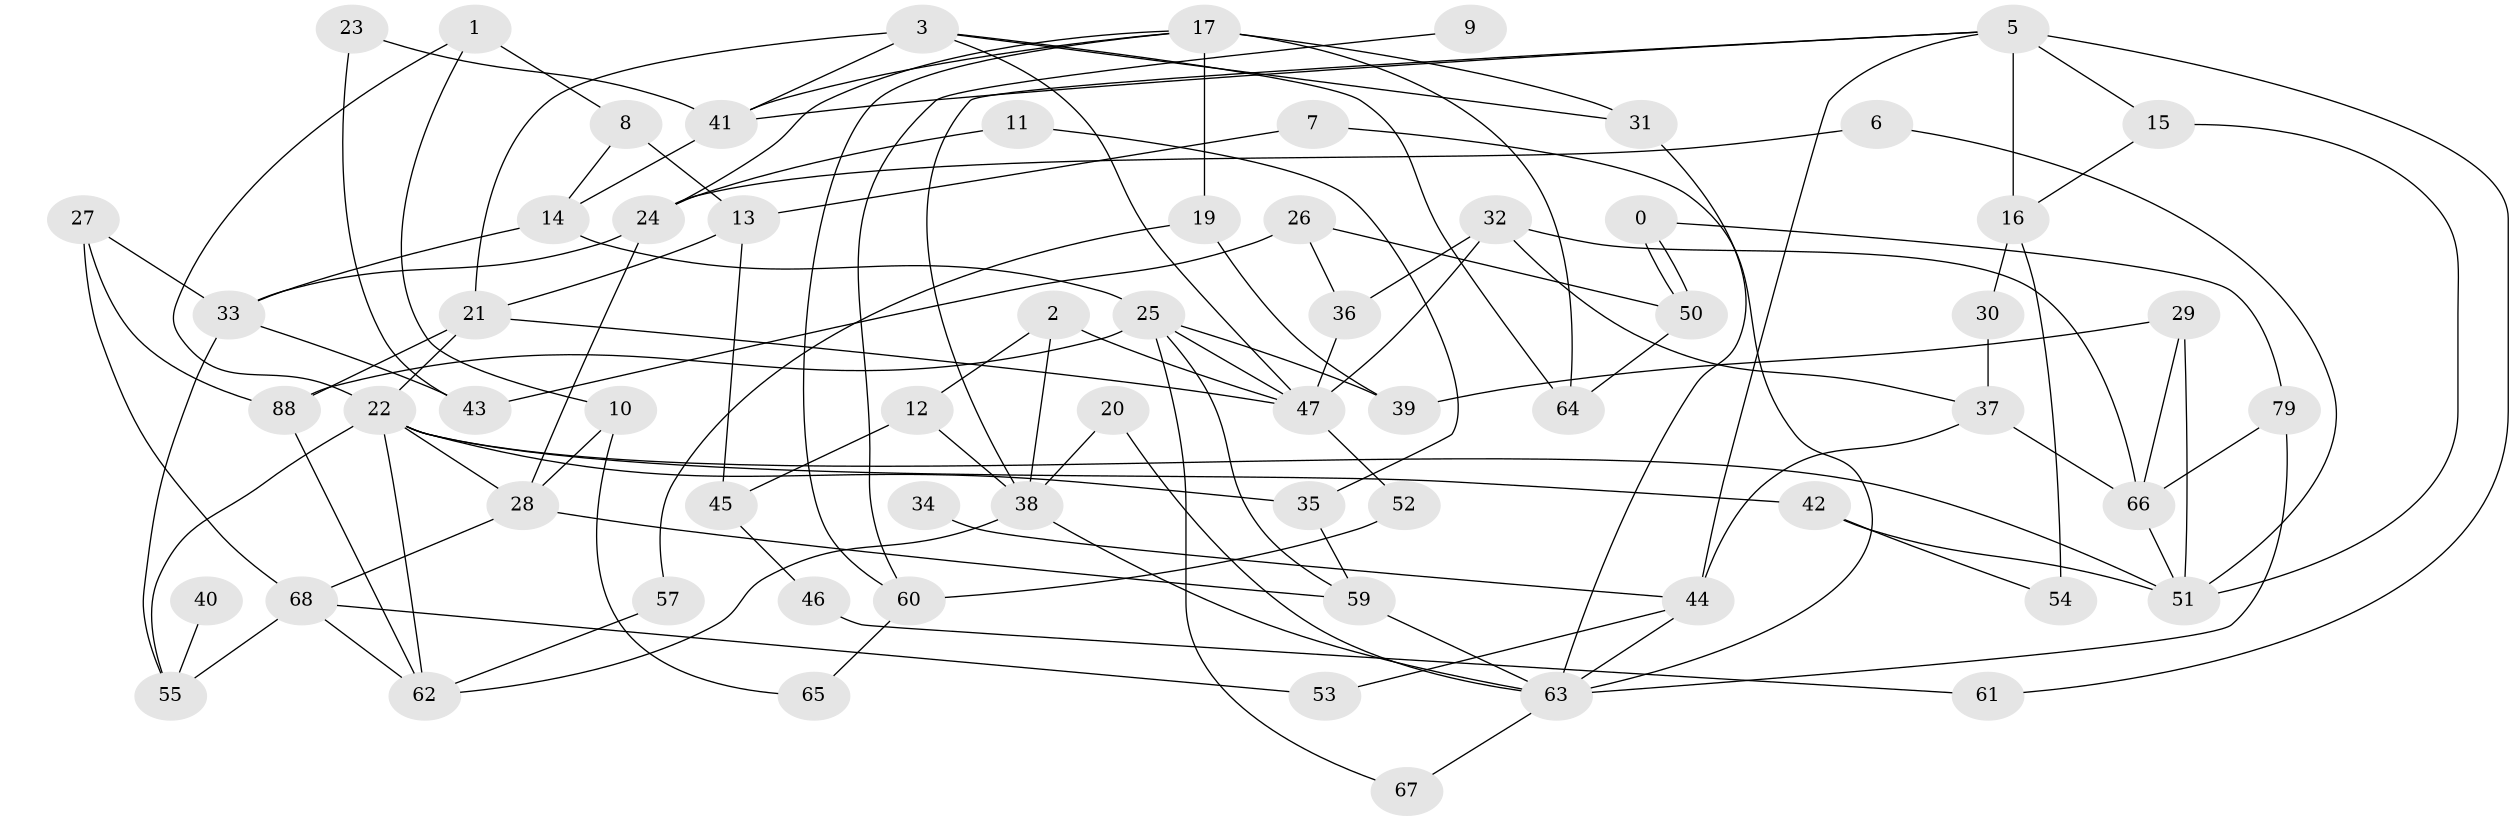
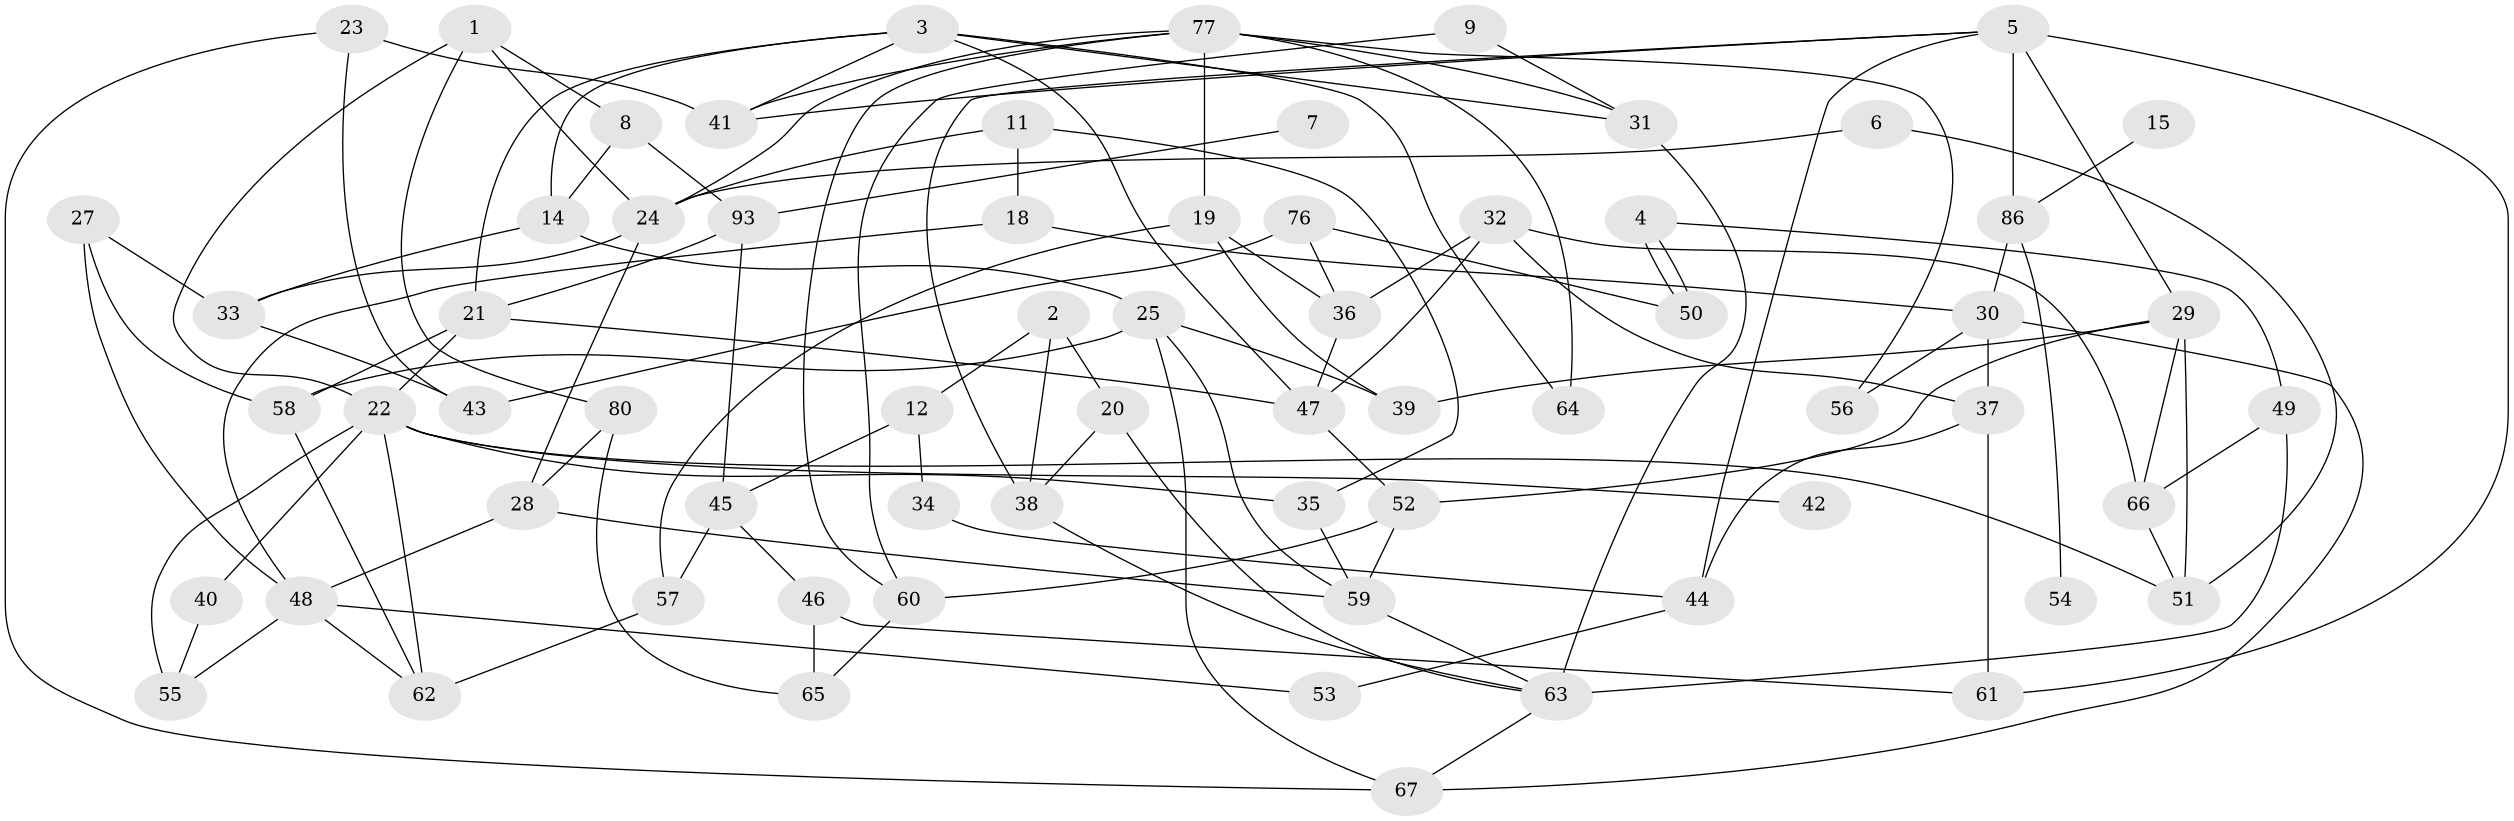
node "17": label "17" -> "77"
edge "9" -- "31": added
edge "5" -- "15": now "5" -- "29"
edge "1" -- "24": added
edge "41" -- "14": now "3" -- "14"
node "13": label "13" -> "93"
node "18": added
node "26": label "26" -> "76"
node "0": label "0" -> "4"
node "16": label "16" -> "86"
edge "19" -- "36": added
edge "15" -- "51": removed
edge "25" -- "47": removed
edge "50" -- "64": removed
edge "2" -- "47": now "2" -- "20"
edge "7" -- "63": removed
node "88": label "88" -> "58"
node "10": label "10" -> "80"
node "56": added
node "79": label "79" -> "49"
edge "29" -- "52": added
edge "12" -- "38": now "12" -- "34"
edge "22" -- "28": now "22" -- "40"
edge "37" -- "66": now "37" -- "61"
edge "33" -- "55": removed
edge "45" -- "57": added
edge "52" -- "59": added
edge "42" -- "54": removed
edge "42" -- "51": removed
node "68": label "68" -> "48"
edge "38" -- "62": removed
edge "46" -- "65": added
edge "44" -- "63": removed
edge "30" -- "67": added
edge "23" -- "67": added
